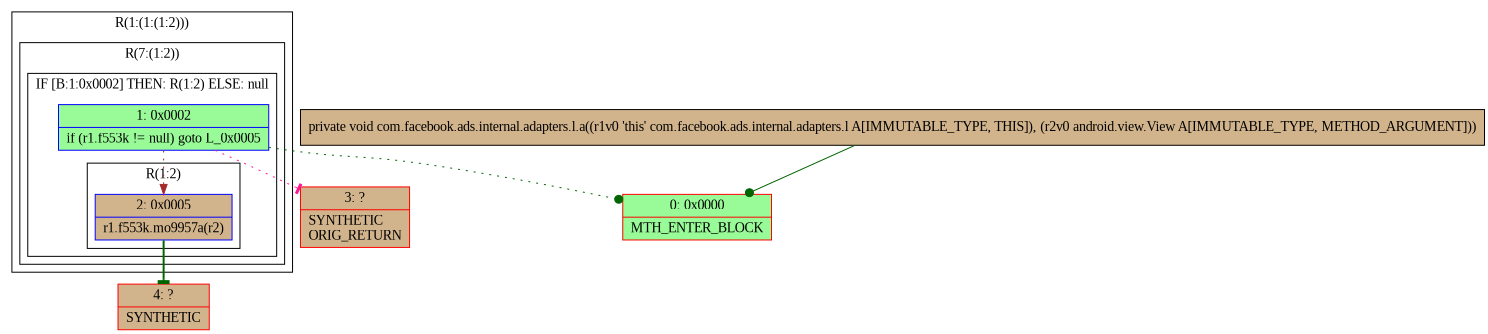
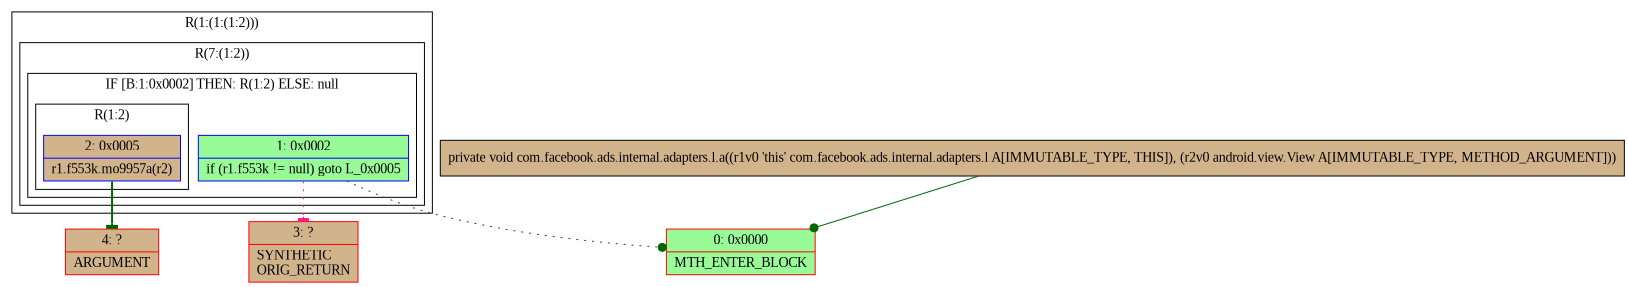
edge "1: 0x0002" -> "2: 0x0005": removed
node "4: ?": text "SYNTHETIC" -> "ARGUMENT"
